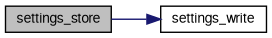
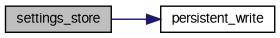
node "settings_write": label "settings_write" -> "persistent_write"
